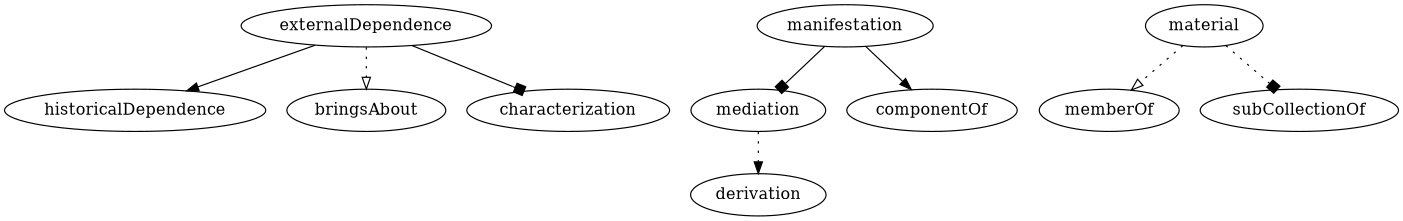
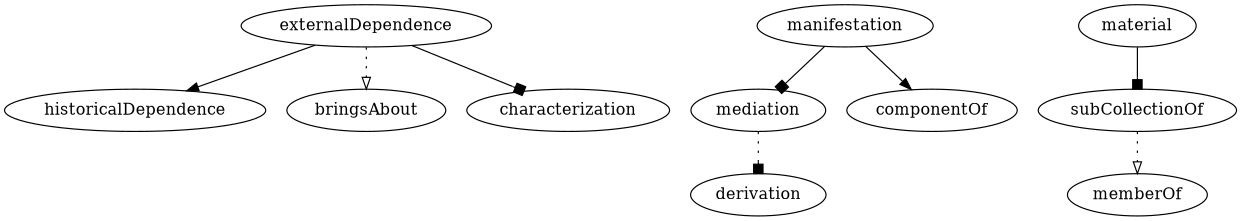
edge "material" -> "memberOf": now "subCollectionOf" -> "memberOf"
edge "material" -> "subCollectionOf": style dotted -> solid
edge "mediation" -> "derivation": arrowhead normal -> box
